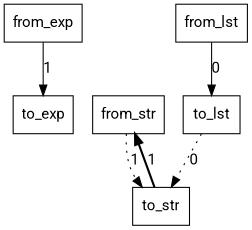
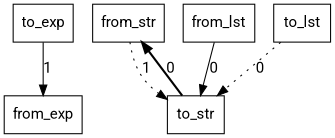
edge "from_exp" -> "to_exp": reversed
edge "from_lst" -> "to_lst": now "from_lst" -> "to_str"
edge "to_str" -> "from_str": label "1" -> "0"
